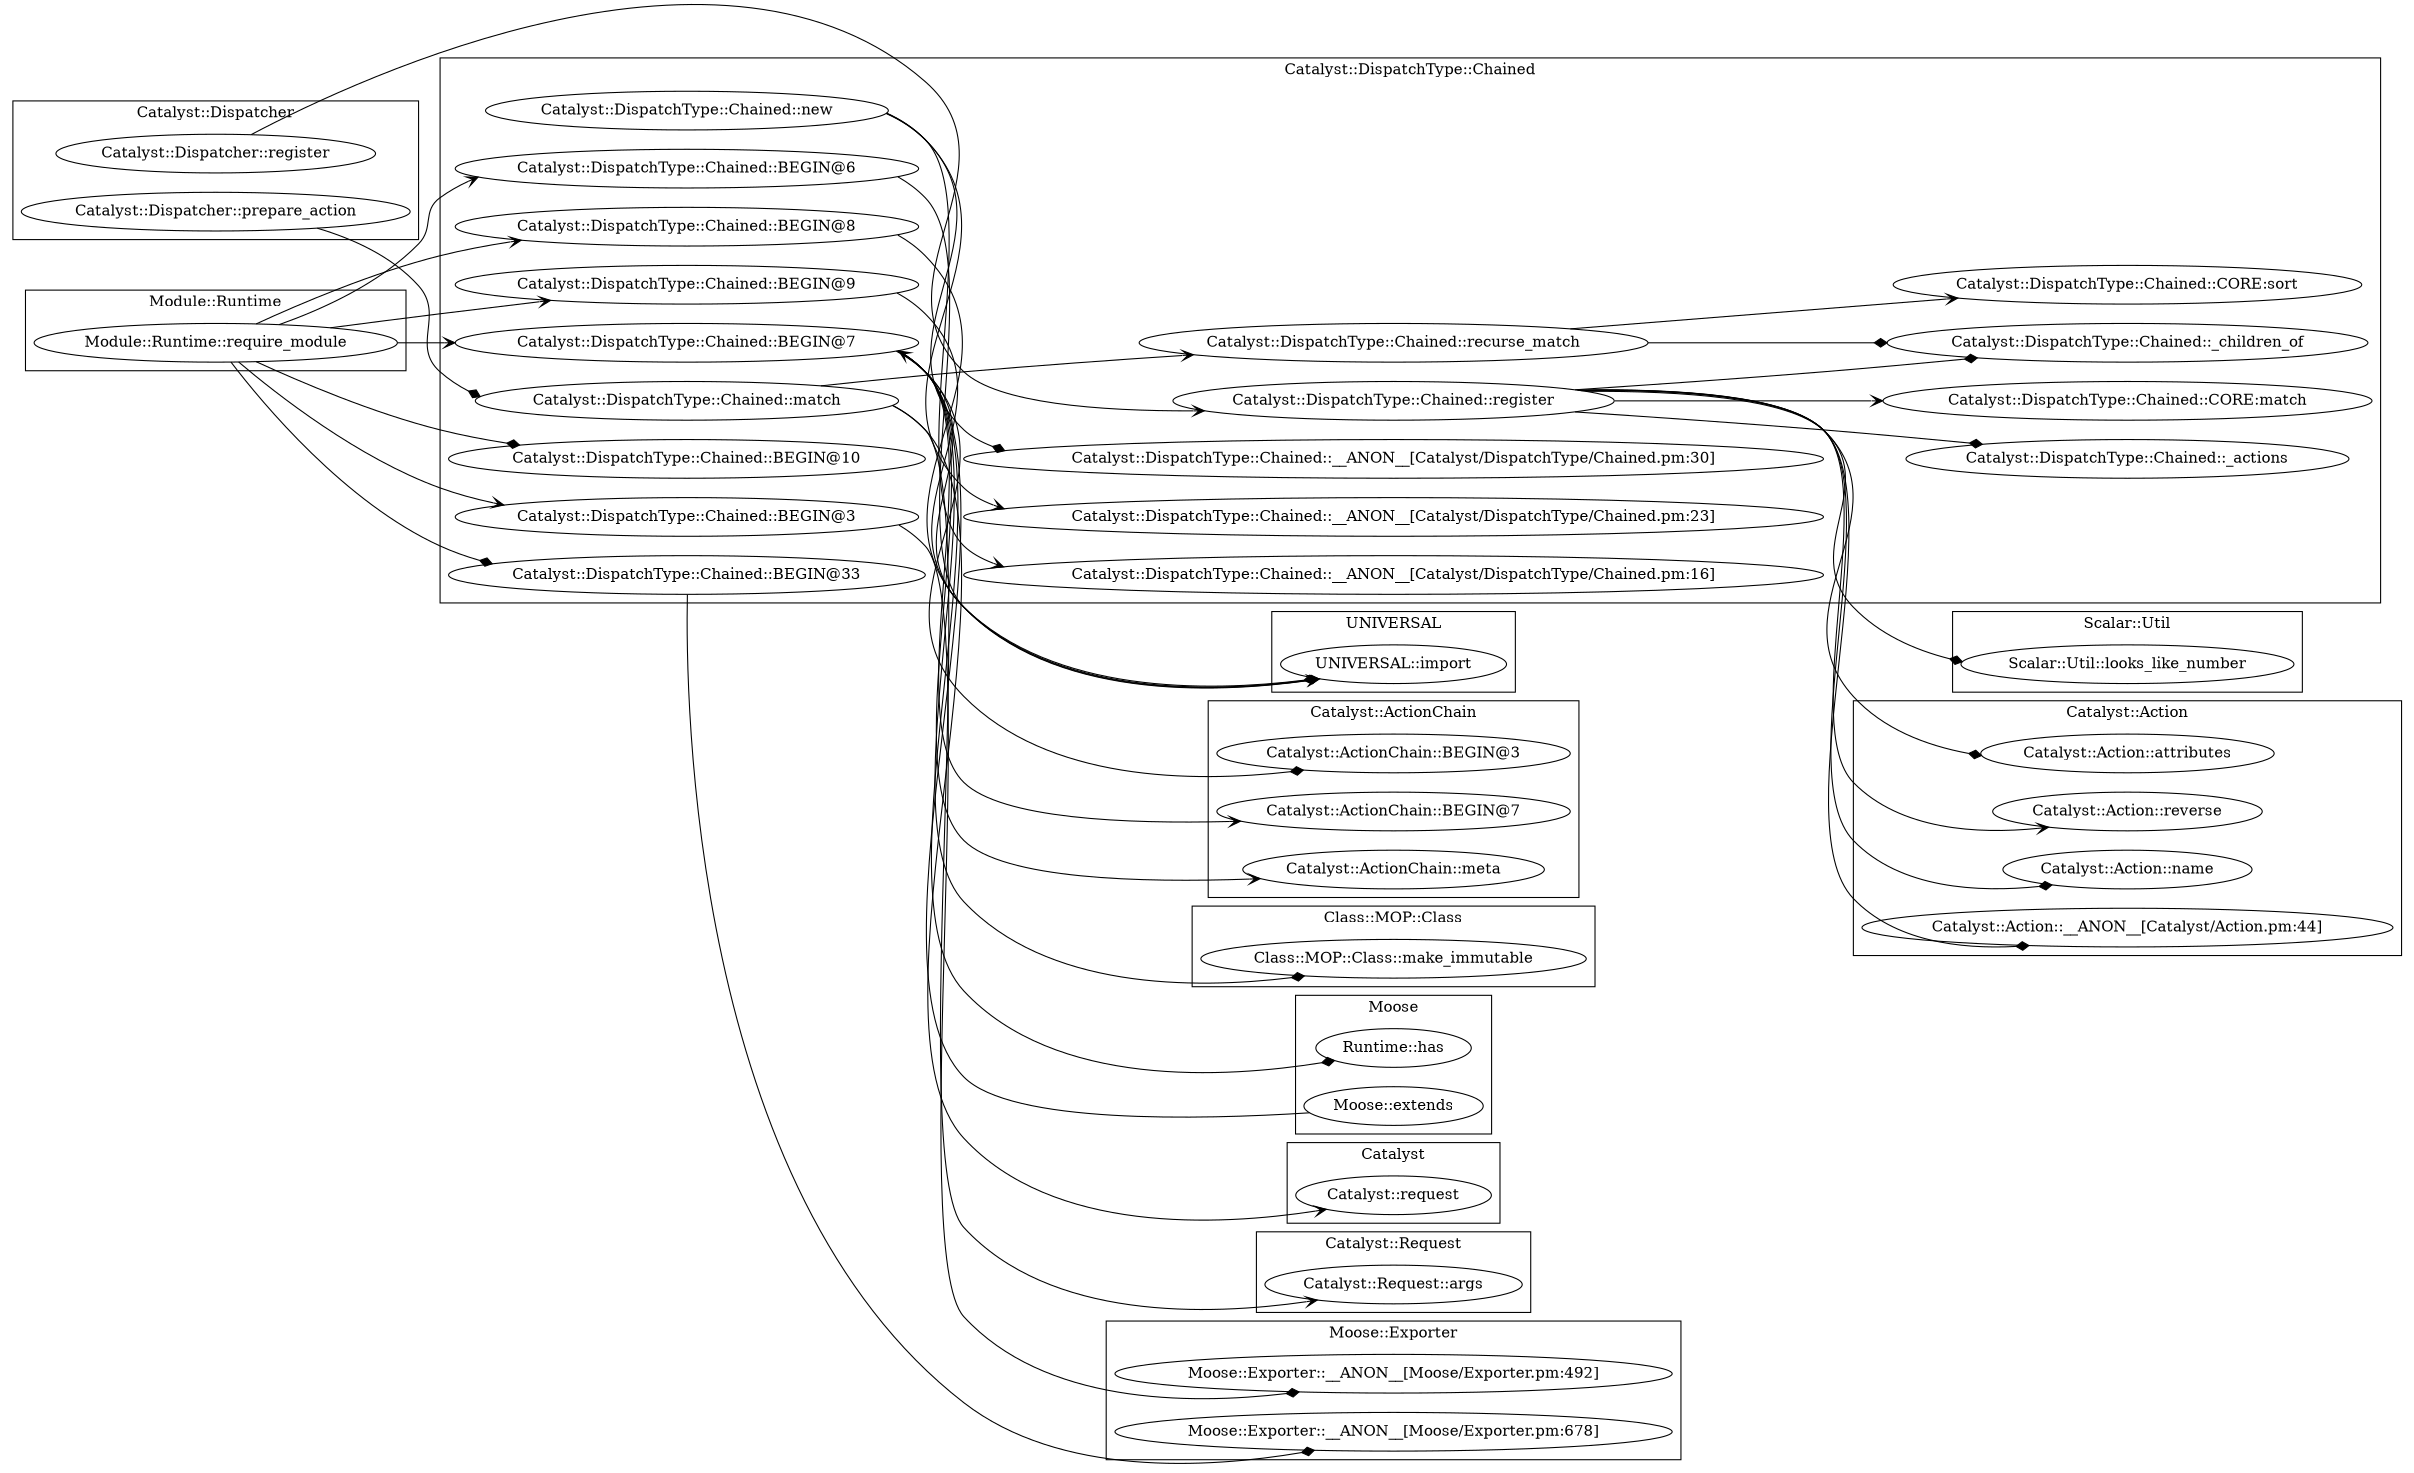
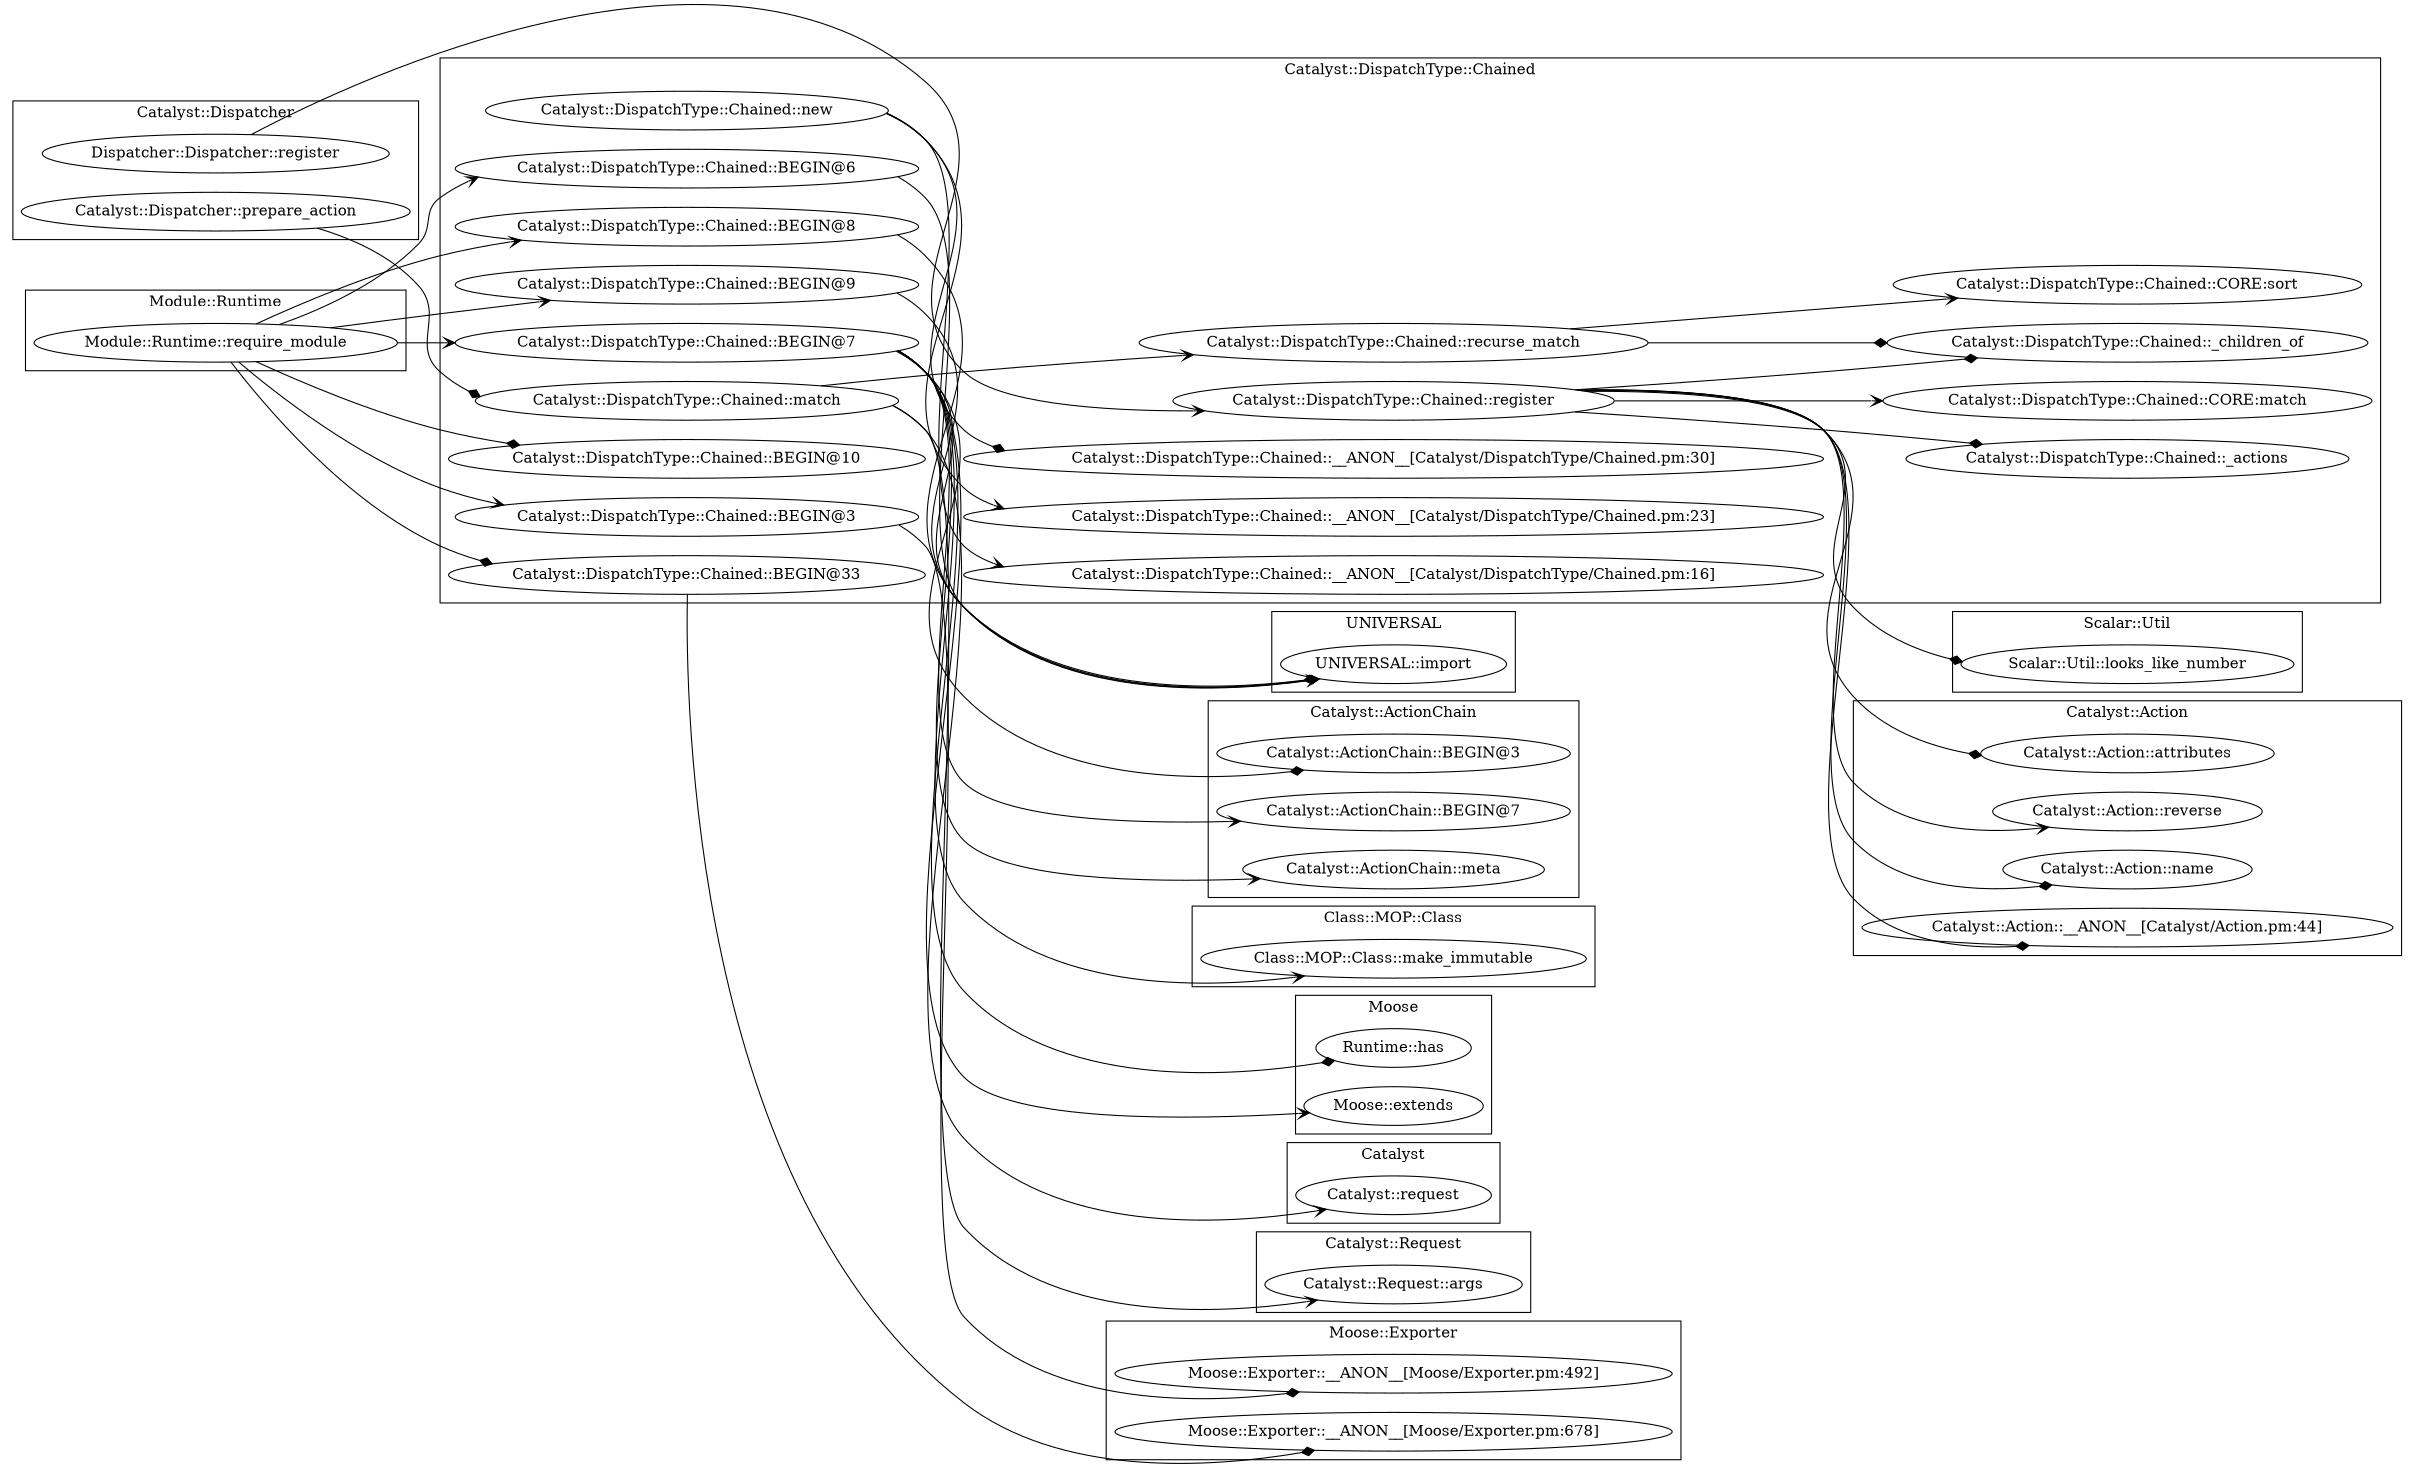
node "Catalyst::Dispatcher::register": label "Catalyst::Dispatcher::register" -> "Dispatcher::Dispatcher::register"
edge "Catalyst::DispatchType::Chained::BEGIN@7" -> "Class::MOP::Class::make_immutable": arrowhead diamond -> vee
edge "Moose::extends" -> "Catalyst::DispatchType::Chained::BEGIN@7": reversed
